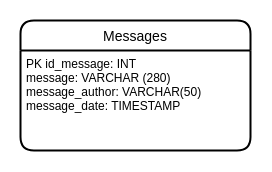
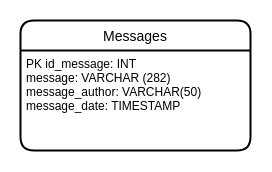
node "PK id_message: INT message: VARCHAR (280) message_author: VARCHAR(50) message_date: TIMESTAMP": label "PK id_message: INT message: VARCHAR (280) message_author: VARCHAR(50) message_date: TIMESTAMP" -> "PK id_message: INT message: VARCHAR (282) message_author: VARCHAR(50) message_date: TIMESTAMP"
